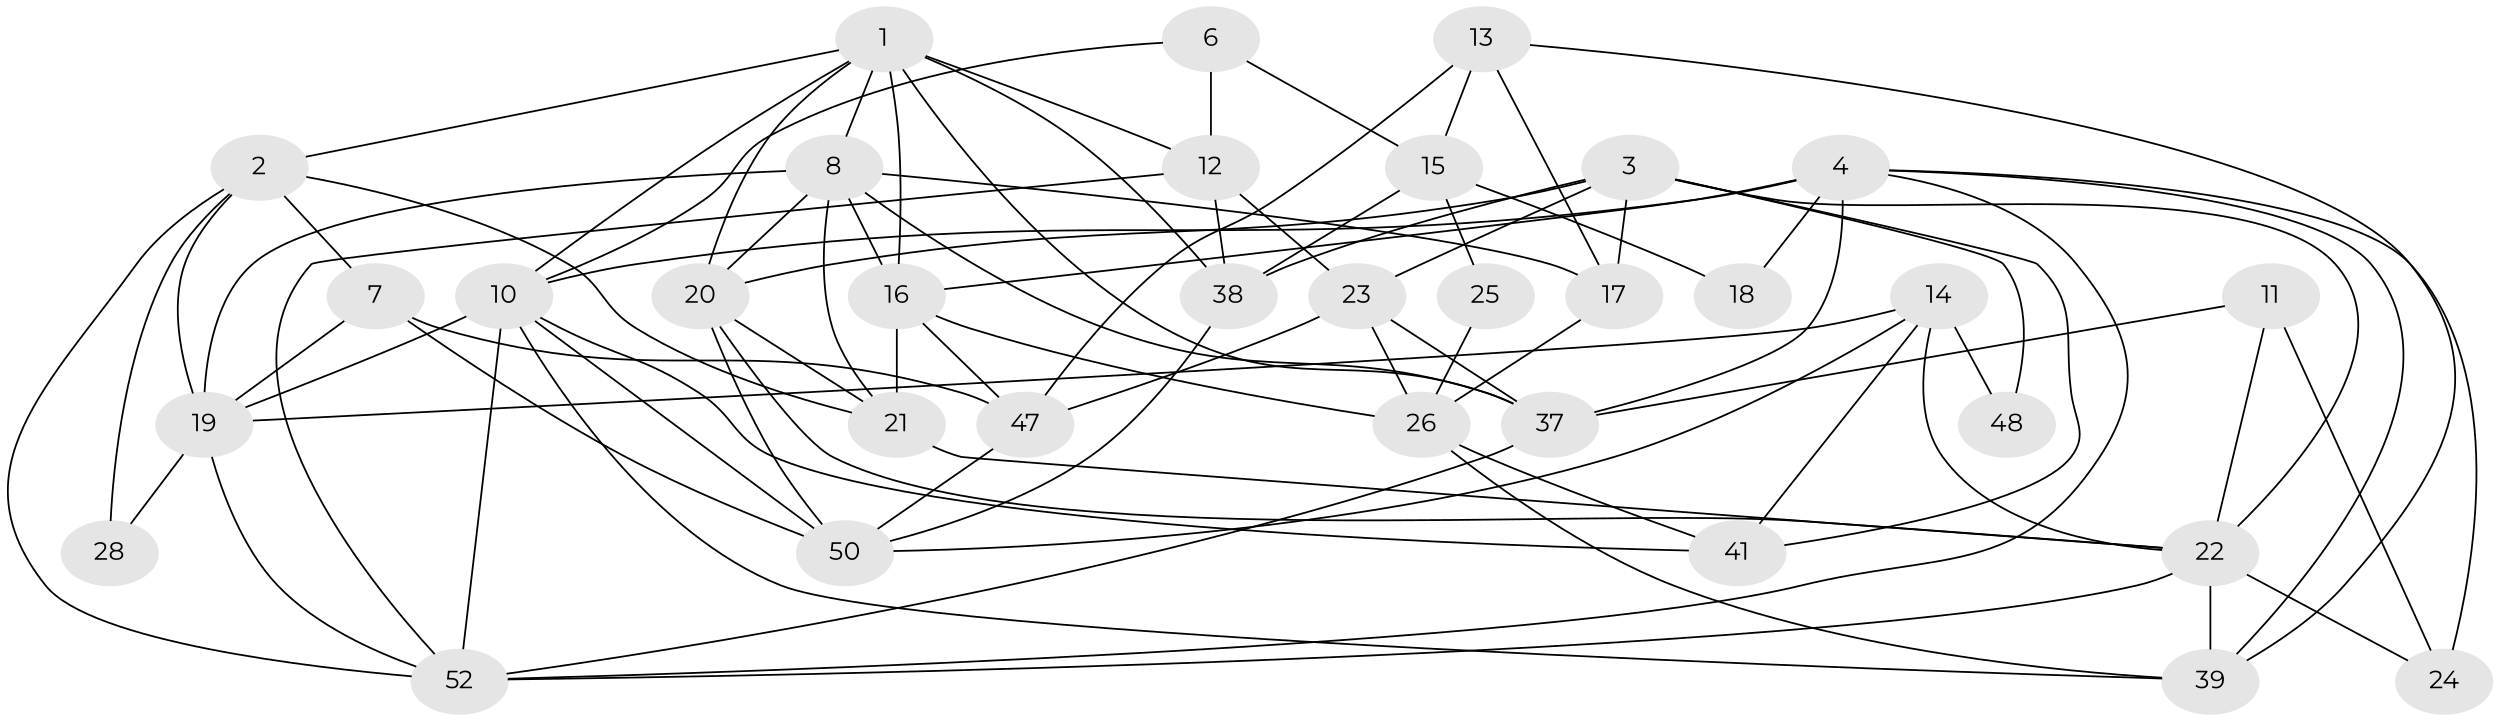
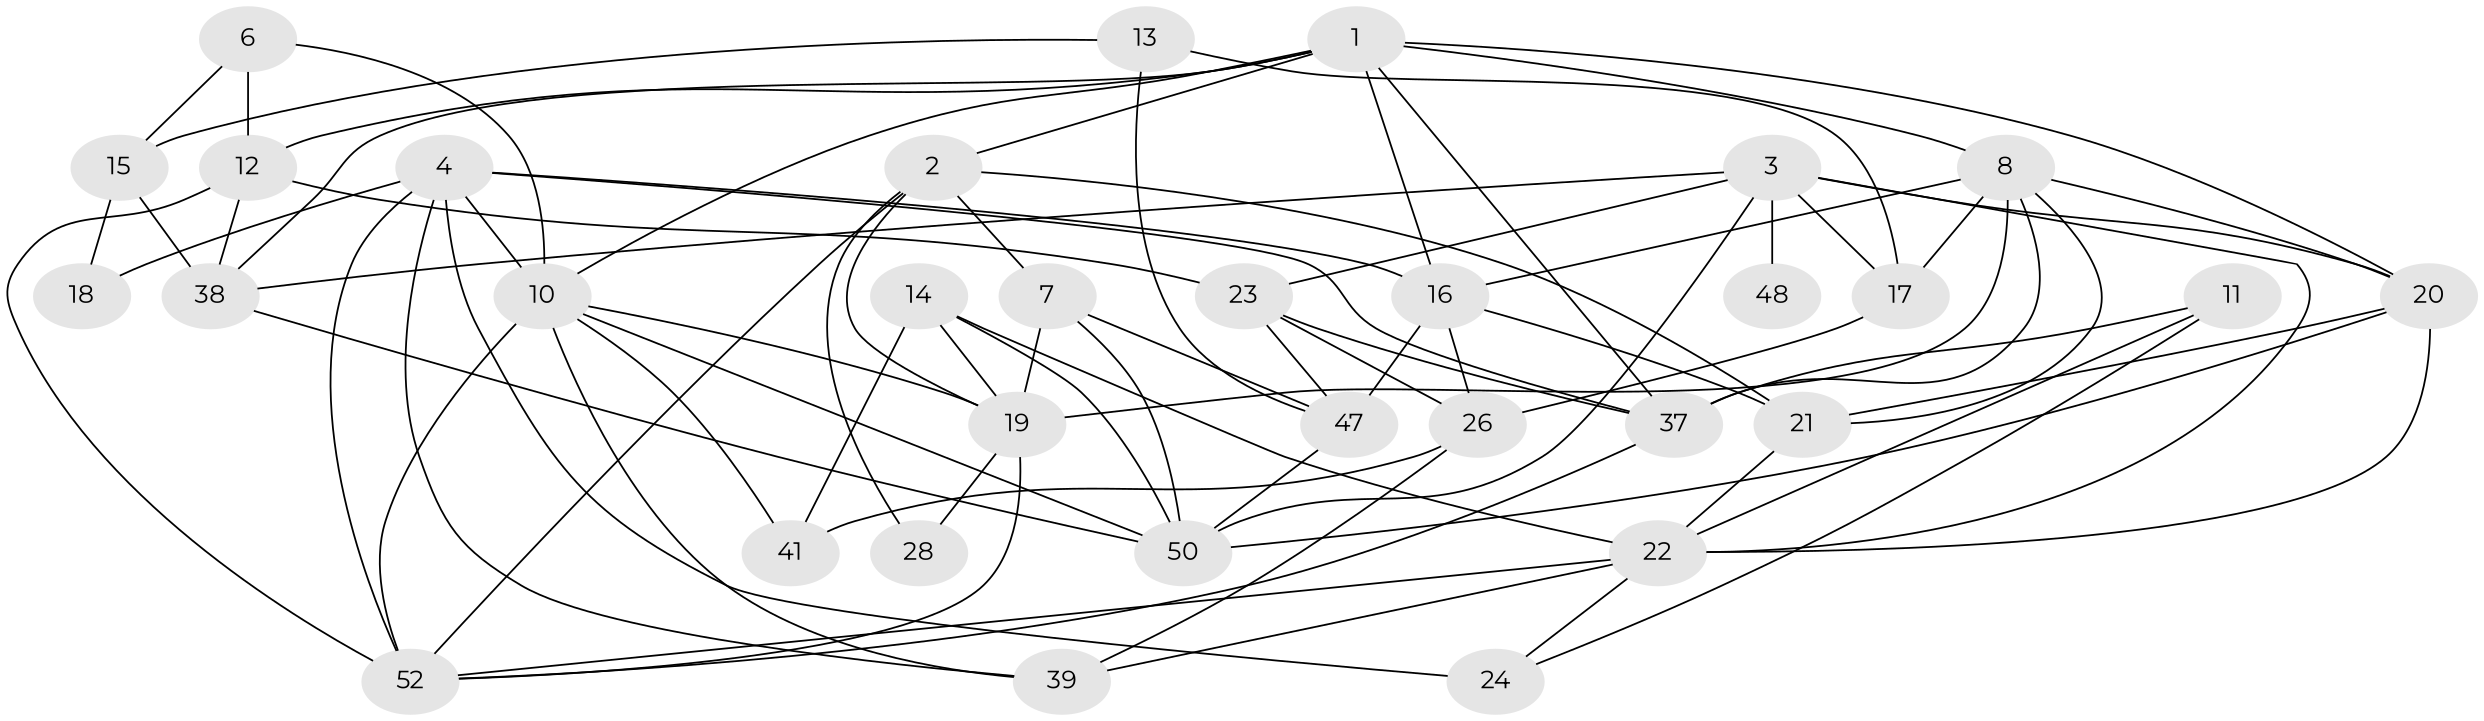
edge "13" -- "39": removed
node "25": removed
edge "3" -- "41": now "3" -- "50"
edge "14" -- "48": removed
